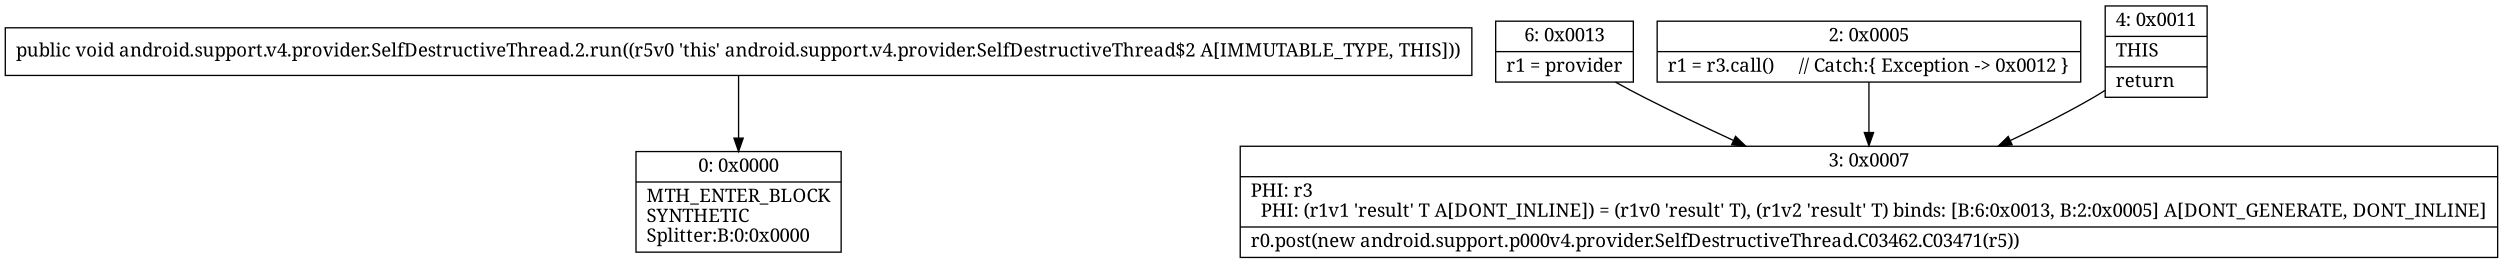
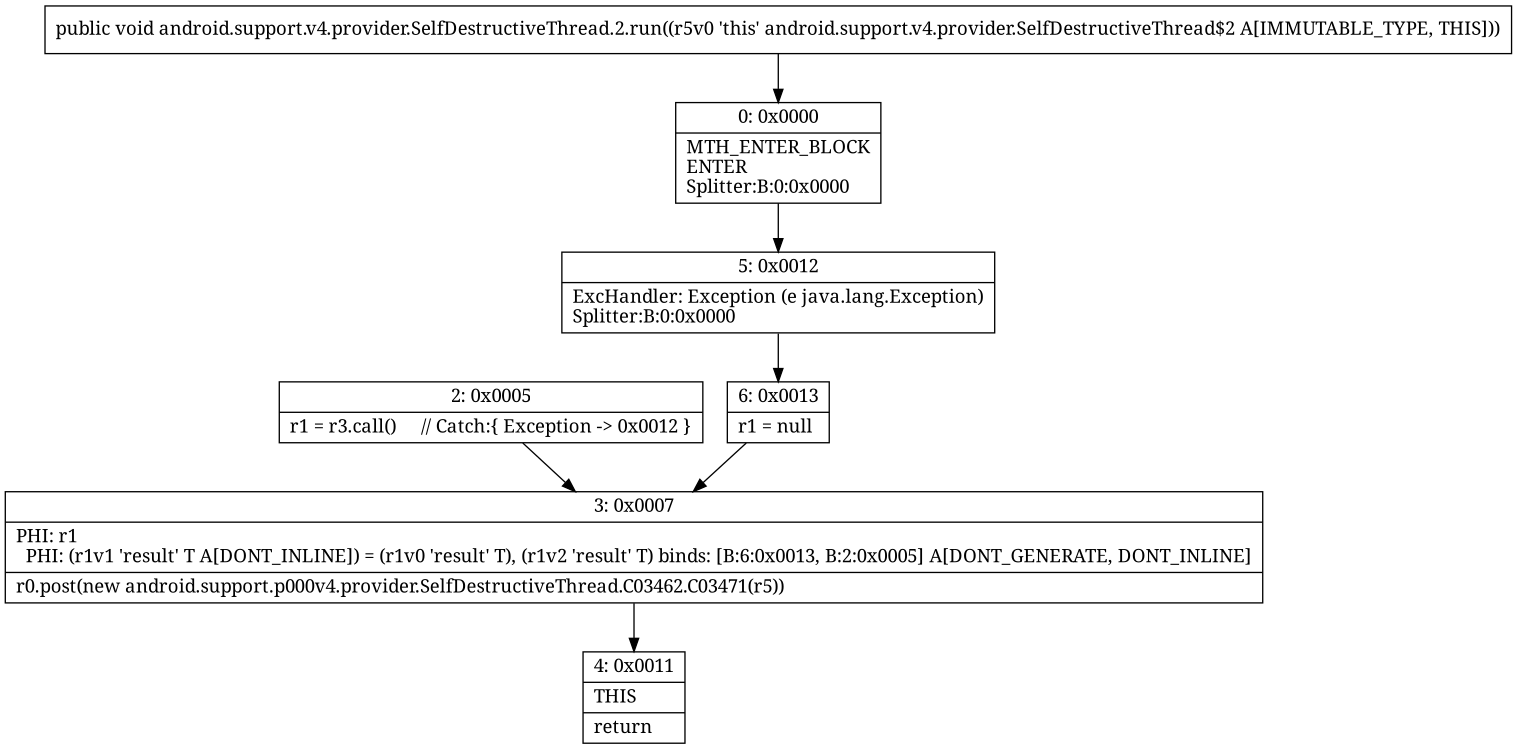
node "6: 0x0013": text "r1 = provider" -> "r1 = null"
edge "4: 0x0011" -> "3: 0x0007": reversed
node "3: 0x0007": text "PHI: r3" -> "PHI: r1"
node "0: 0x0000": text "SYNTHETIC" -> "ENTER"
node "5: 0x0012": added
